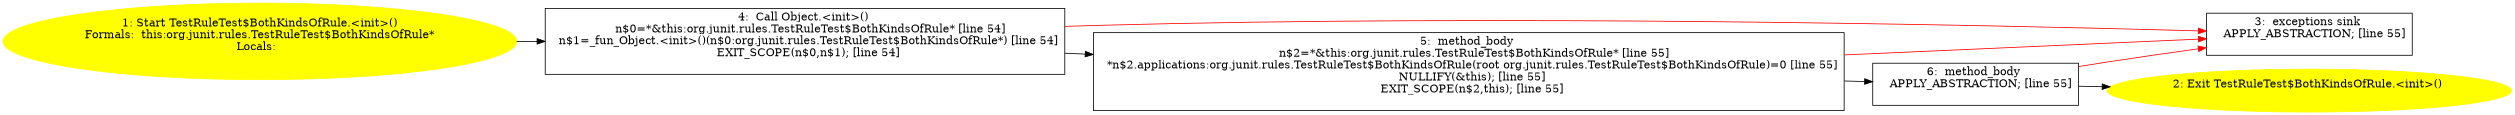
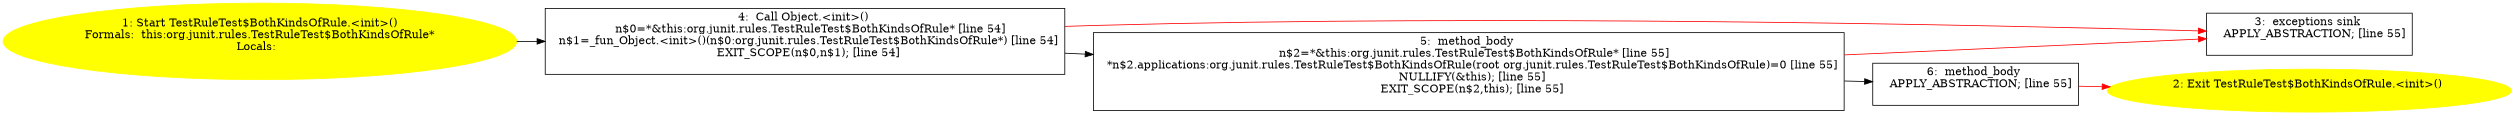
edge "6:  method_body APPLY_ABSTRACTION; [line 55]" -> "3:  exceptions sink APPLY_ABSTRACTION; [line 55]": removed
edge "6:  method_body APPLY_ABSTRACTION; [line 55]" -> "2: Exit TestRuleTest$BothKindsOfRule.<init>()": color black -> red
